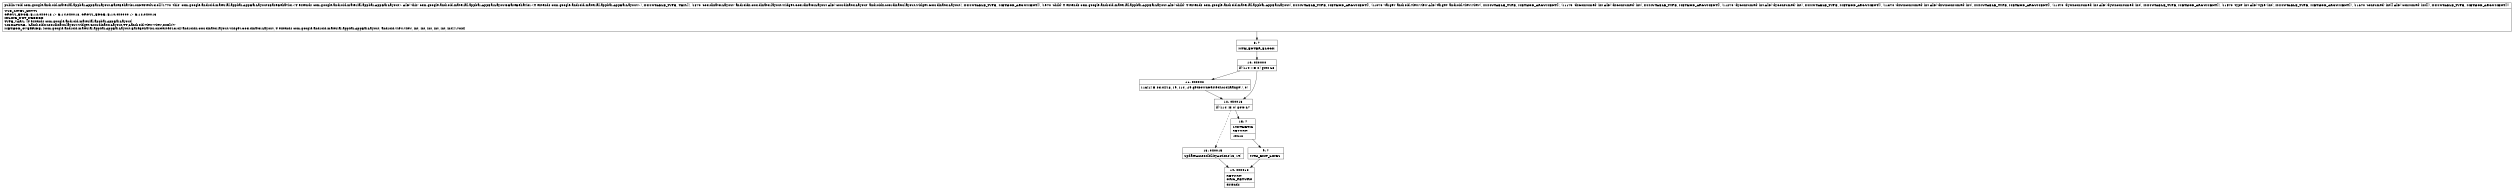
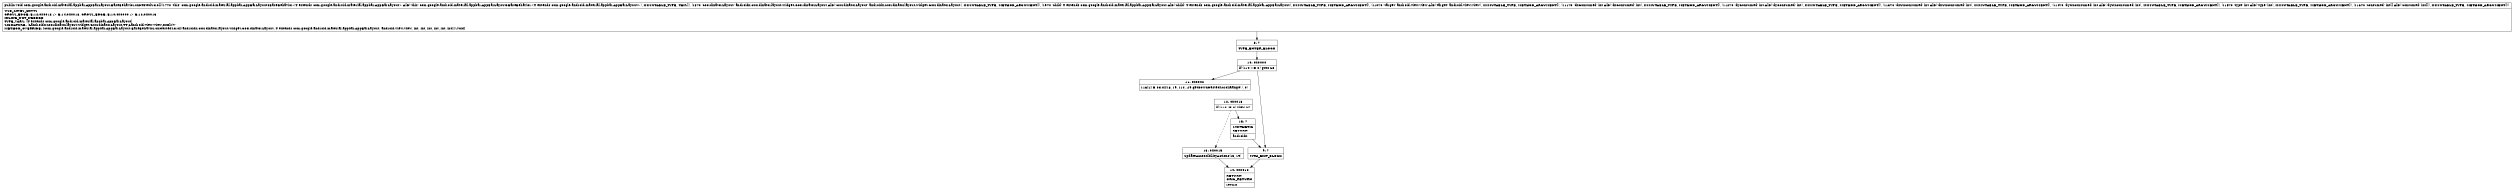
node "8: ?": text "MTH_ENTER_BLOCK" -> "TYPE_ENTER_BLOCK"
edge "10: 0x0000" -> "12: 0x0013": now "10: 0x0000" -> "9: ?"
edge "11: 0x0002" -> "12: 0x0013": removed
node "12: 0x0013": text "if (r14 != 0) goto L7" -> "if (r14 != 0) view L7"
node "15: ?": text "return" -> "androidx"
node "9: ?": text "MTH_EXIT_LINES" -> "MTH_EXIT_BLOCK"
node "14: 0x0018": text "extends" -> "return"
